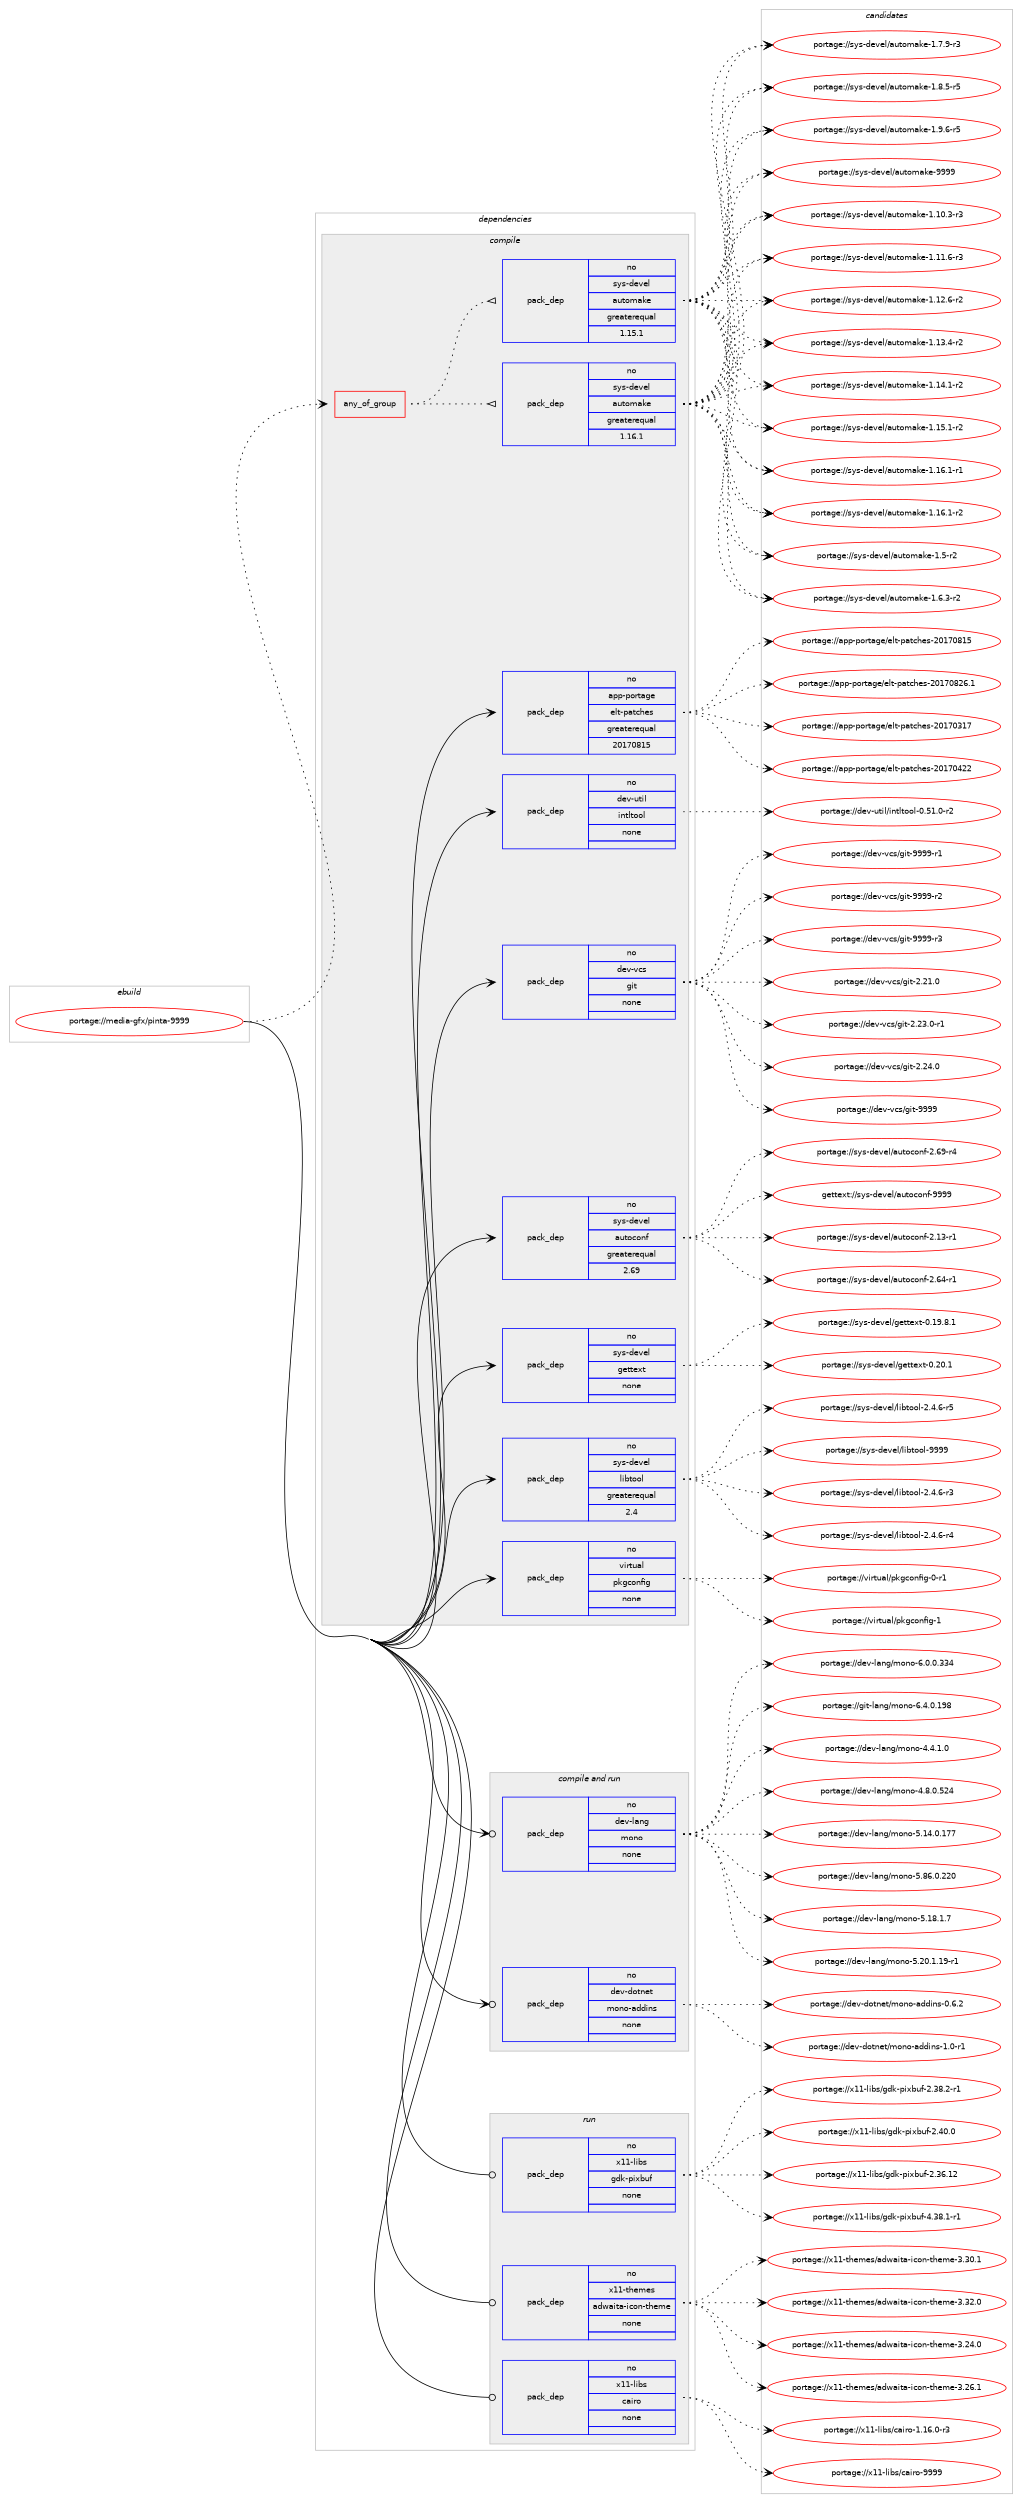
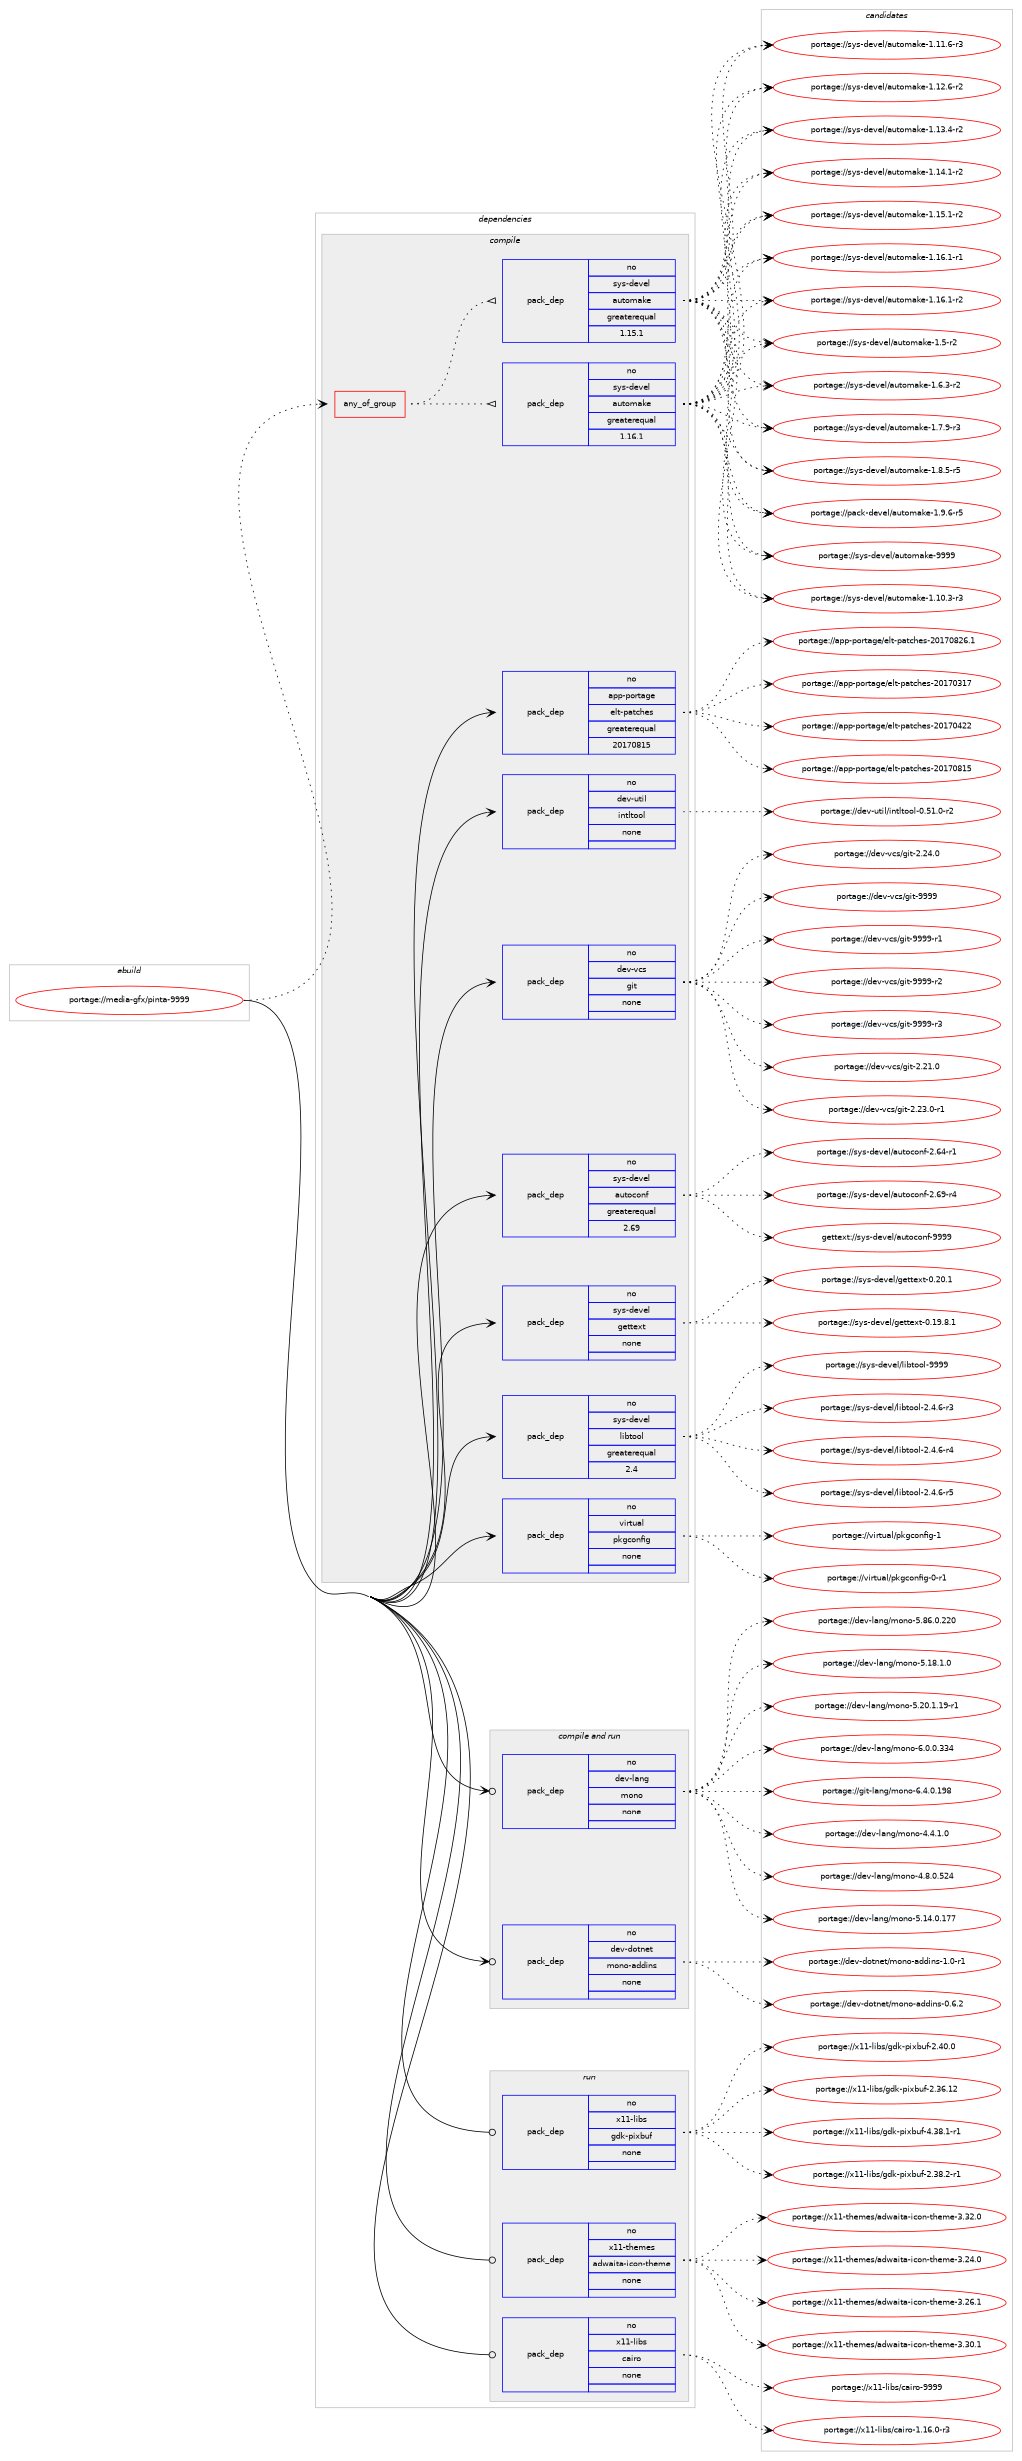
node "portage://sys-devel/automake-1.9.6-r5": label "portage://sys-devel/automake-1.9.6-r5" -> "portage://pack-devel/automake-1.9.6-r5"
node "portage://sys-devel/autoconf-2.13-r1": removed
node "portage://dev-lang/mono-5.18.1.7": label "portage://dev-lang/mono-5.18.1.7" -> "portage://dev-lang/mono-5.18.1.0"
